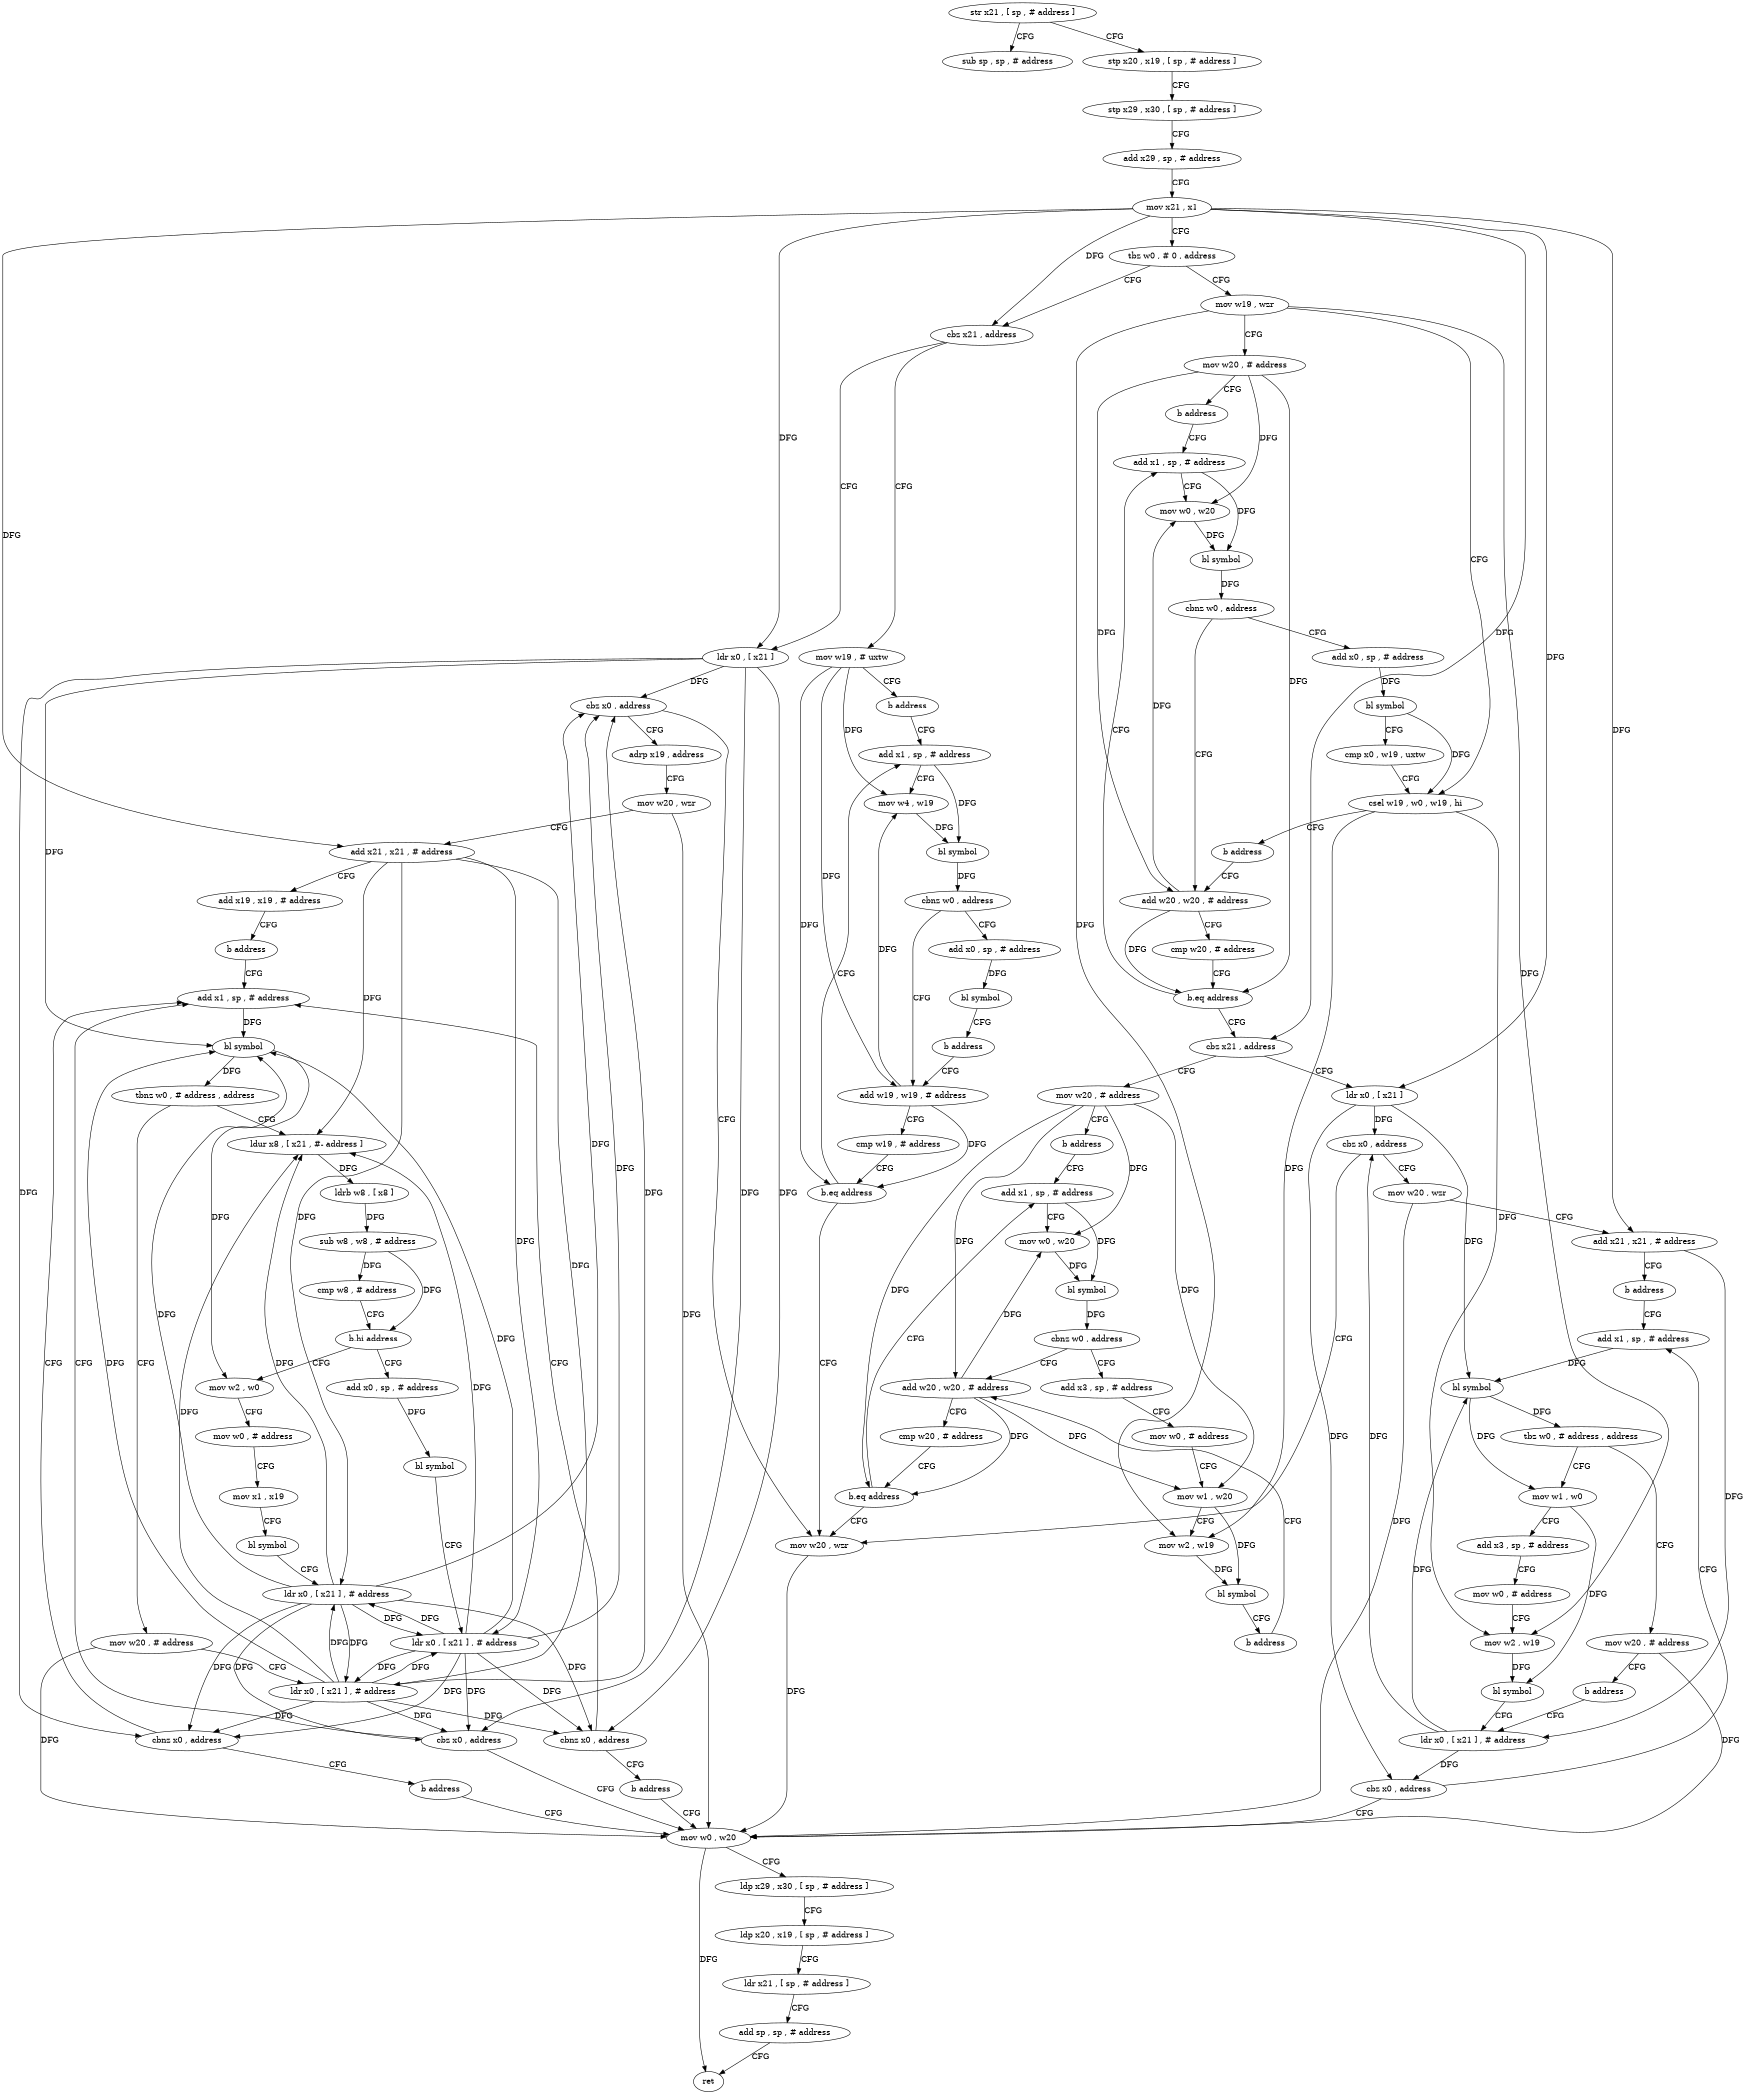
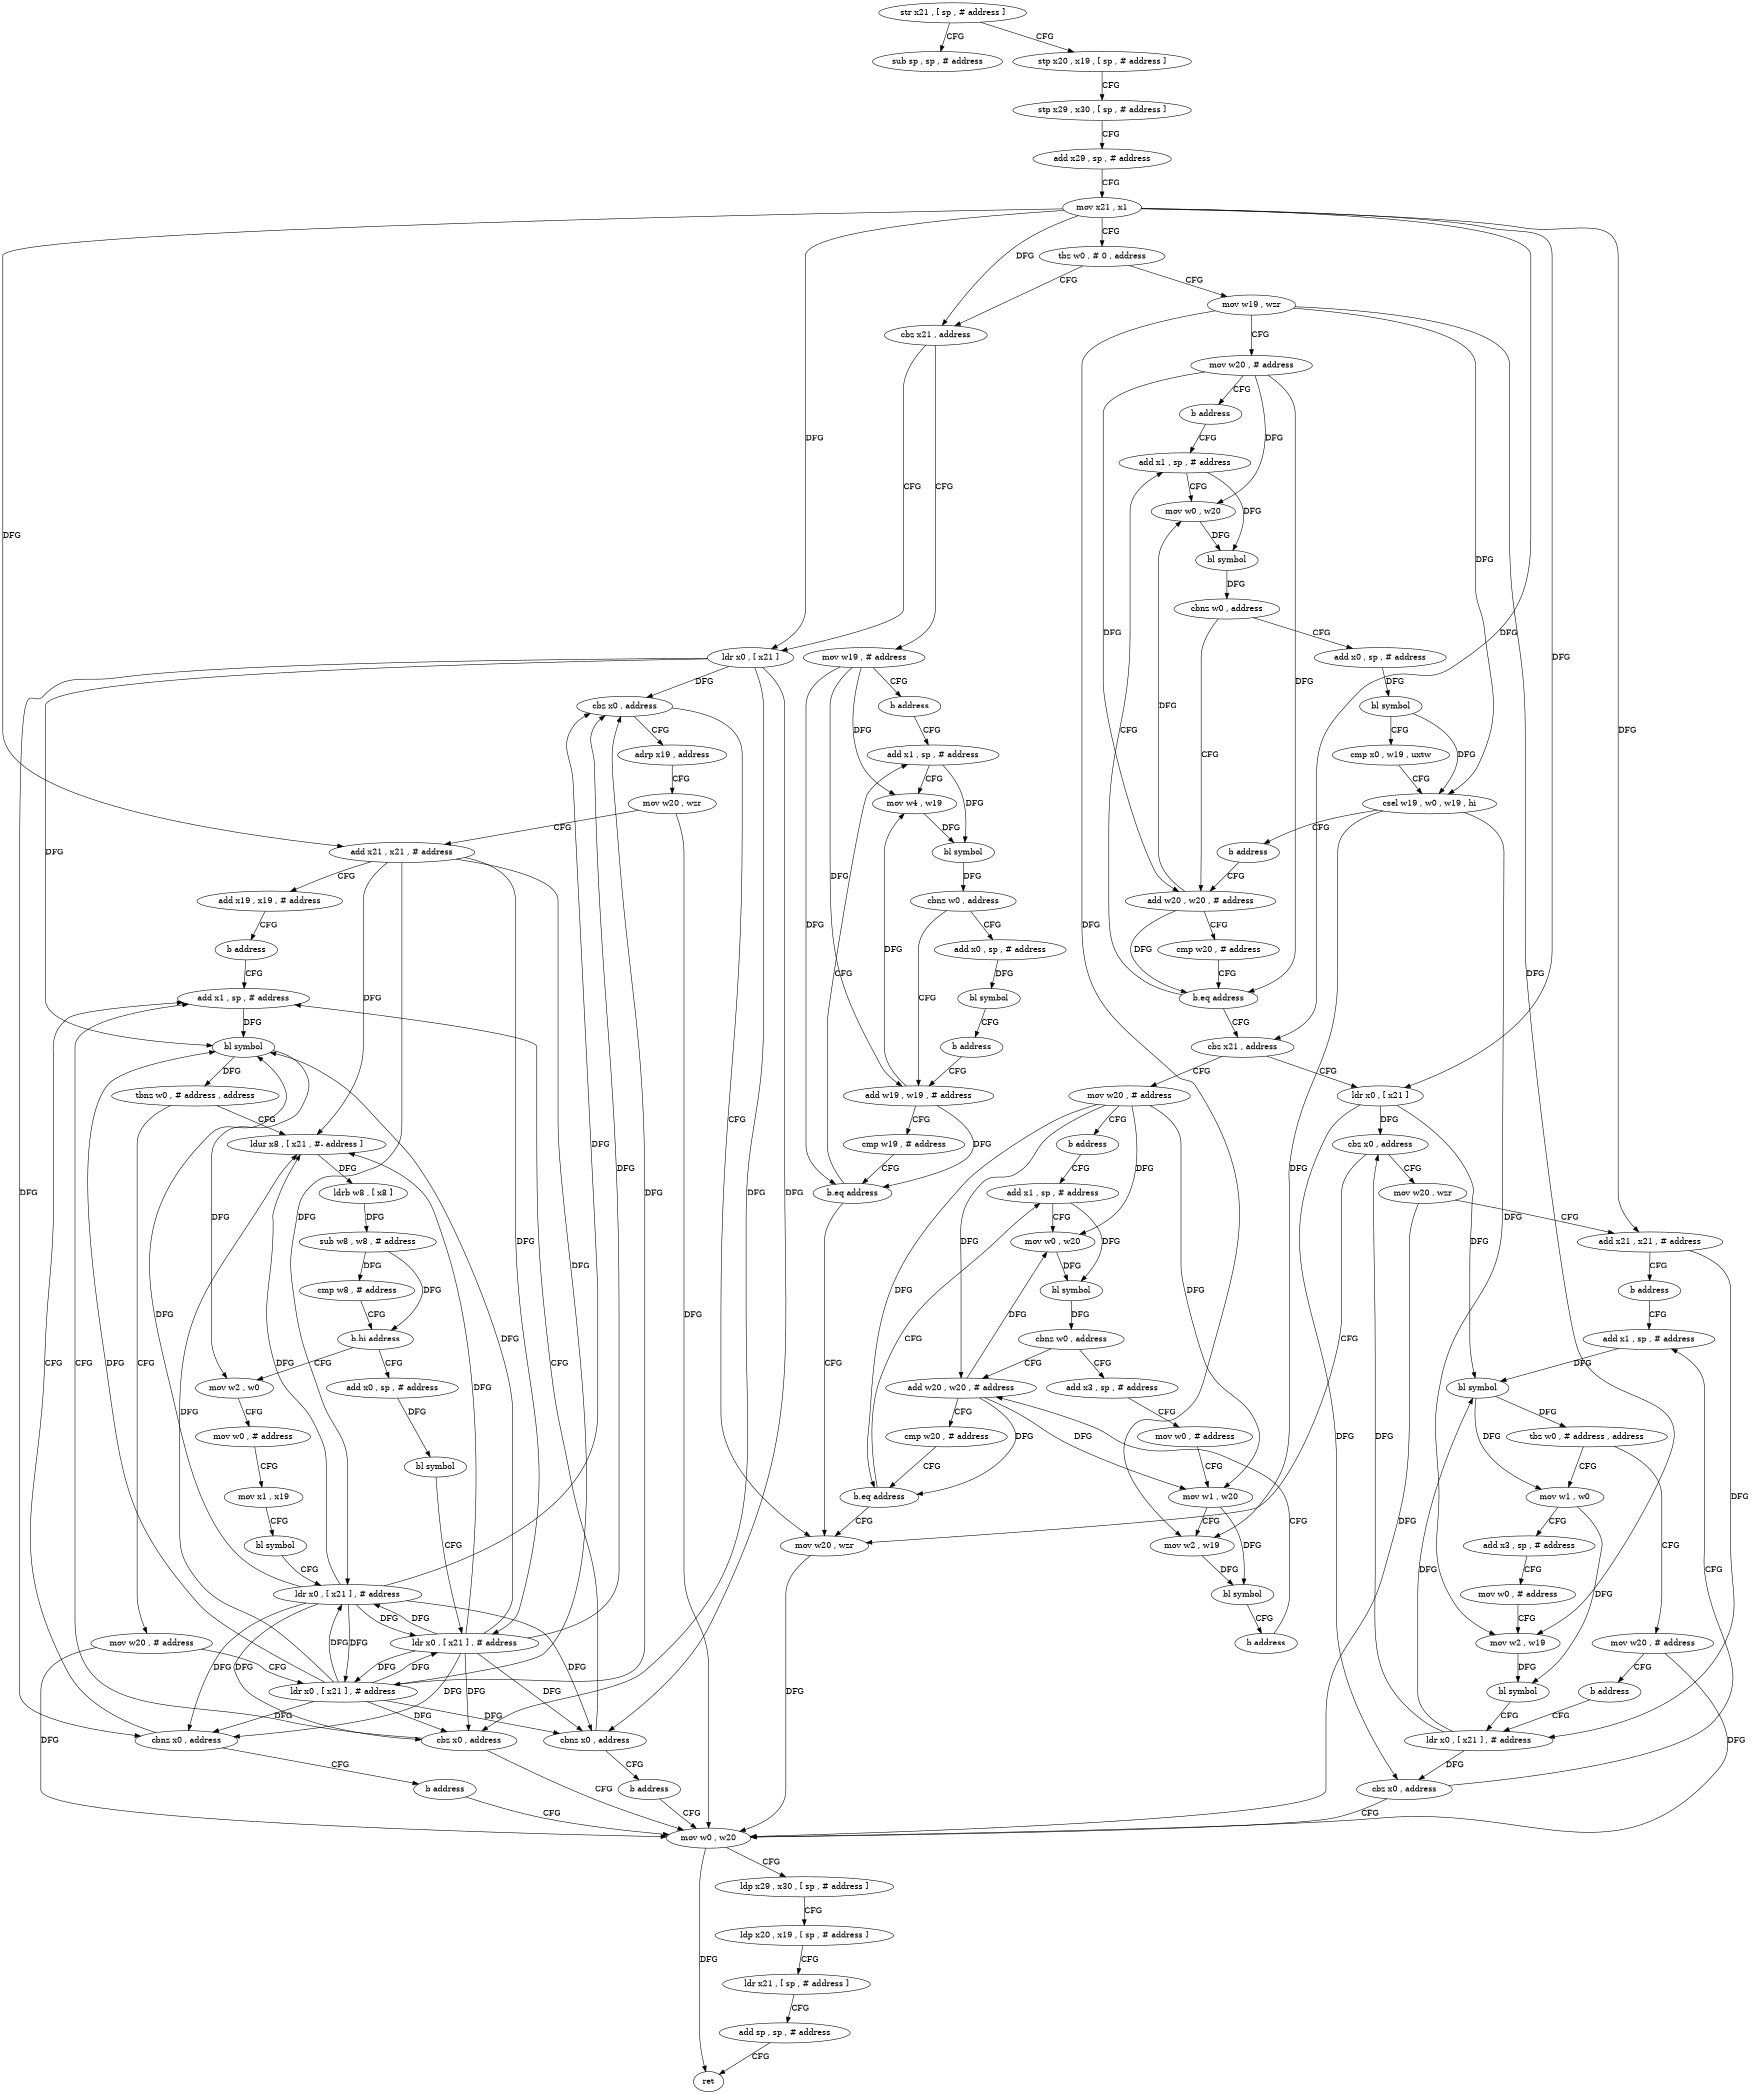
edge "mov w19 , wzr" -> "csel w19 , w0 , w19 , hi": label "CFG" -> "DFG"
node "mov w19 , # uxtw": label "mov w19 , # uxtw" -> "mov w19 , # address"
